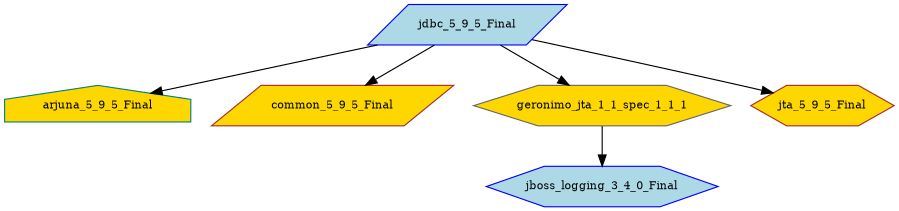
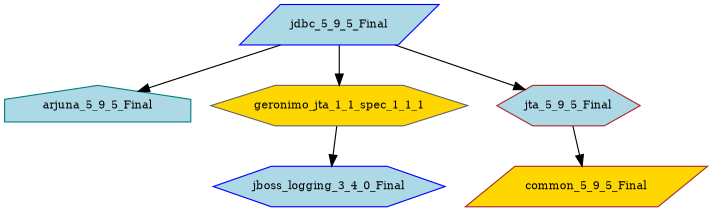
edge "jdbc_5_9_5_Final" -> "common_5_9_5_Final": now "jta_5_9_5_Final" -> "common_5_9_5_Final"
node "arjuna_5_9_5_Final": fillcolor gold -> lightblue
node "jta_5_9_5_Final": fillcolor gold -> lightblue
